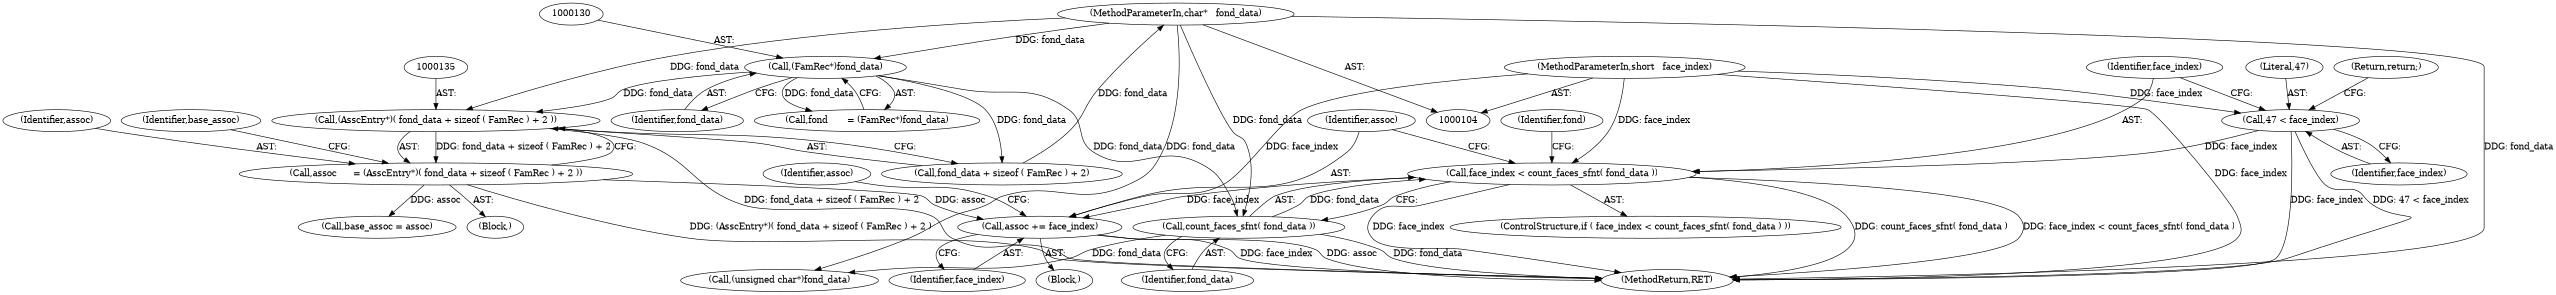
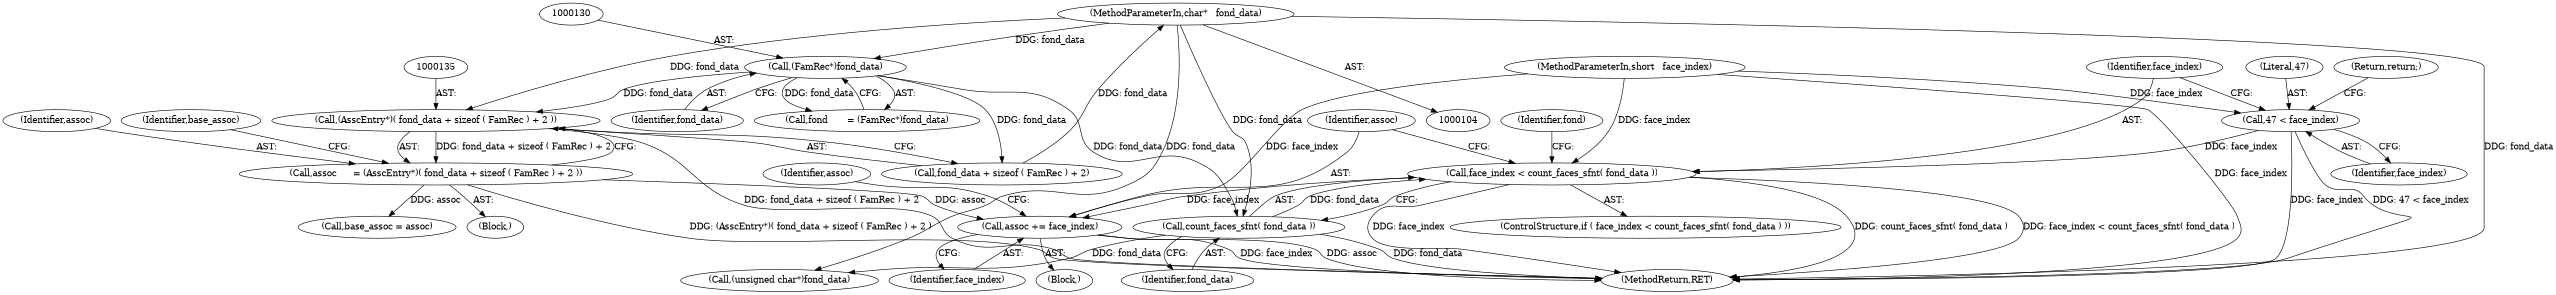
edge "(MethodParameterIn,short   face_index)" -> "1000104": removed, label "AST:"
